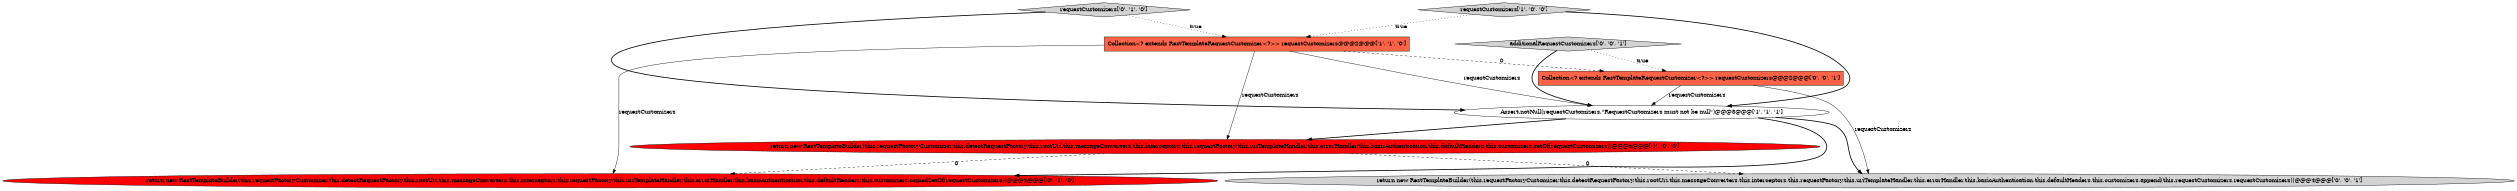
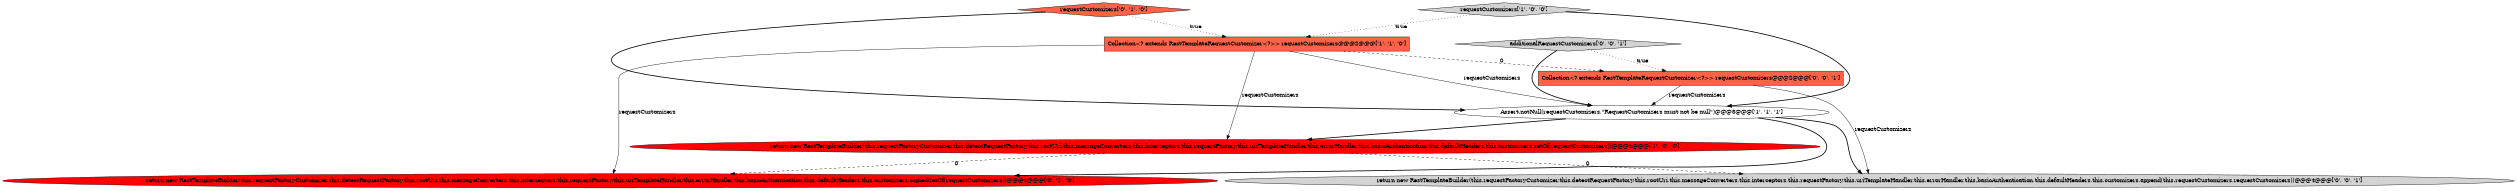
node "requestCustomizers['0', '1', '0']": fillcolor lightgray -> tomato
